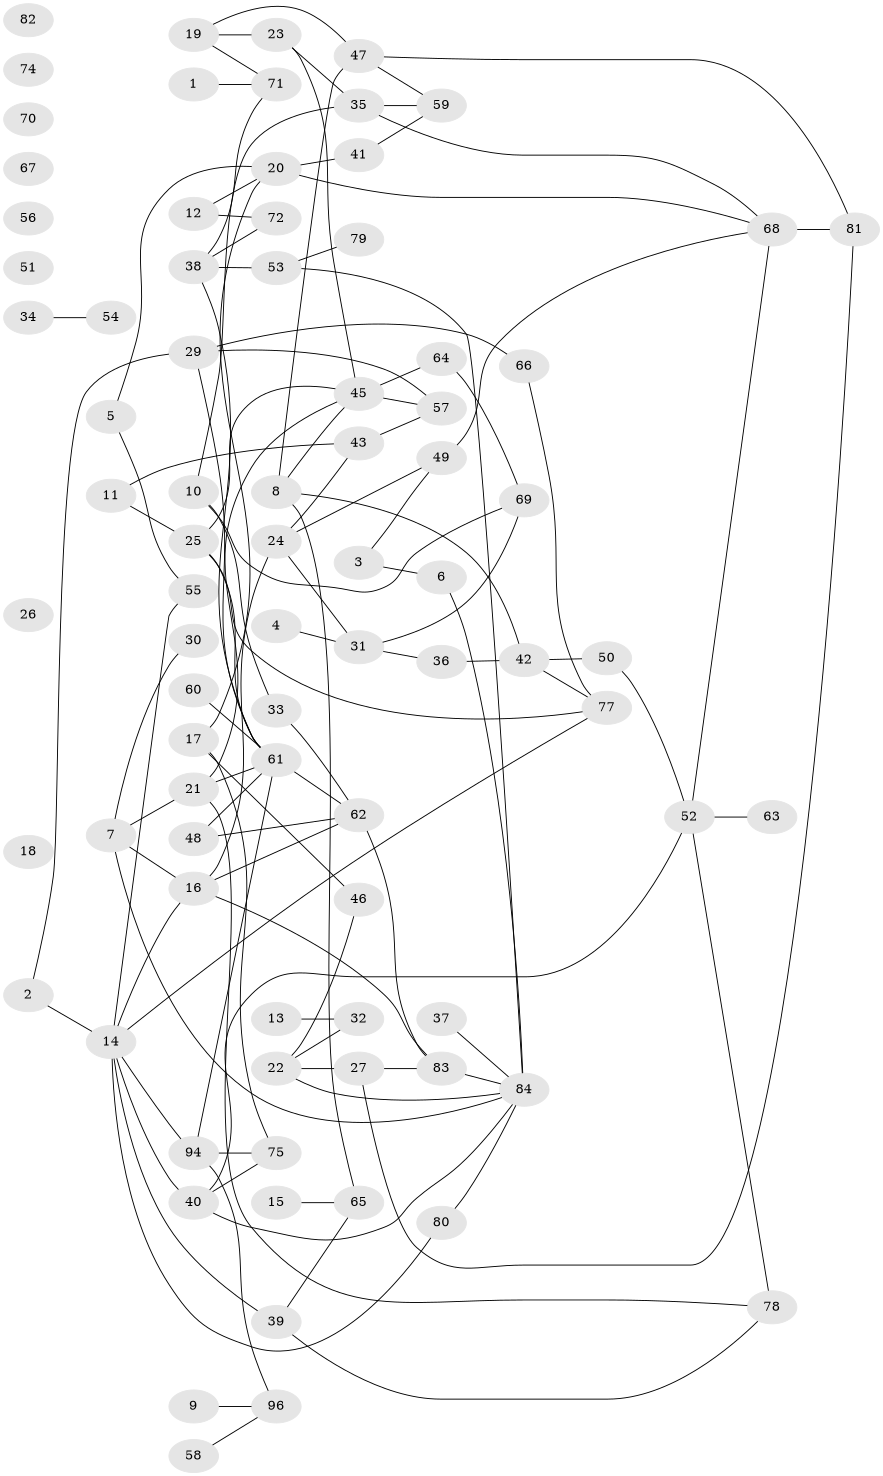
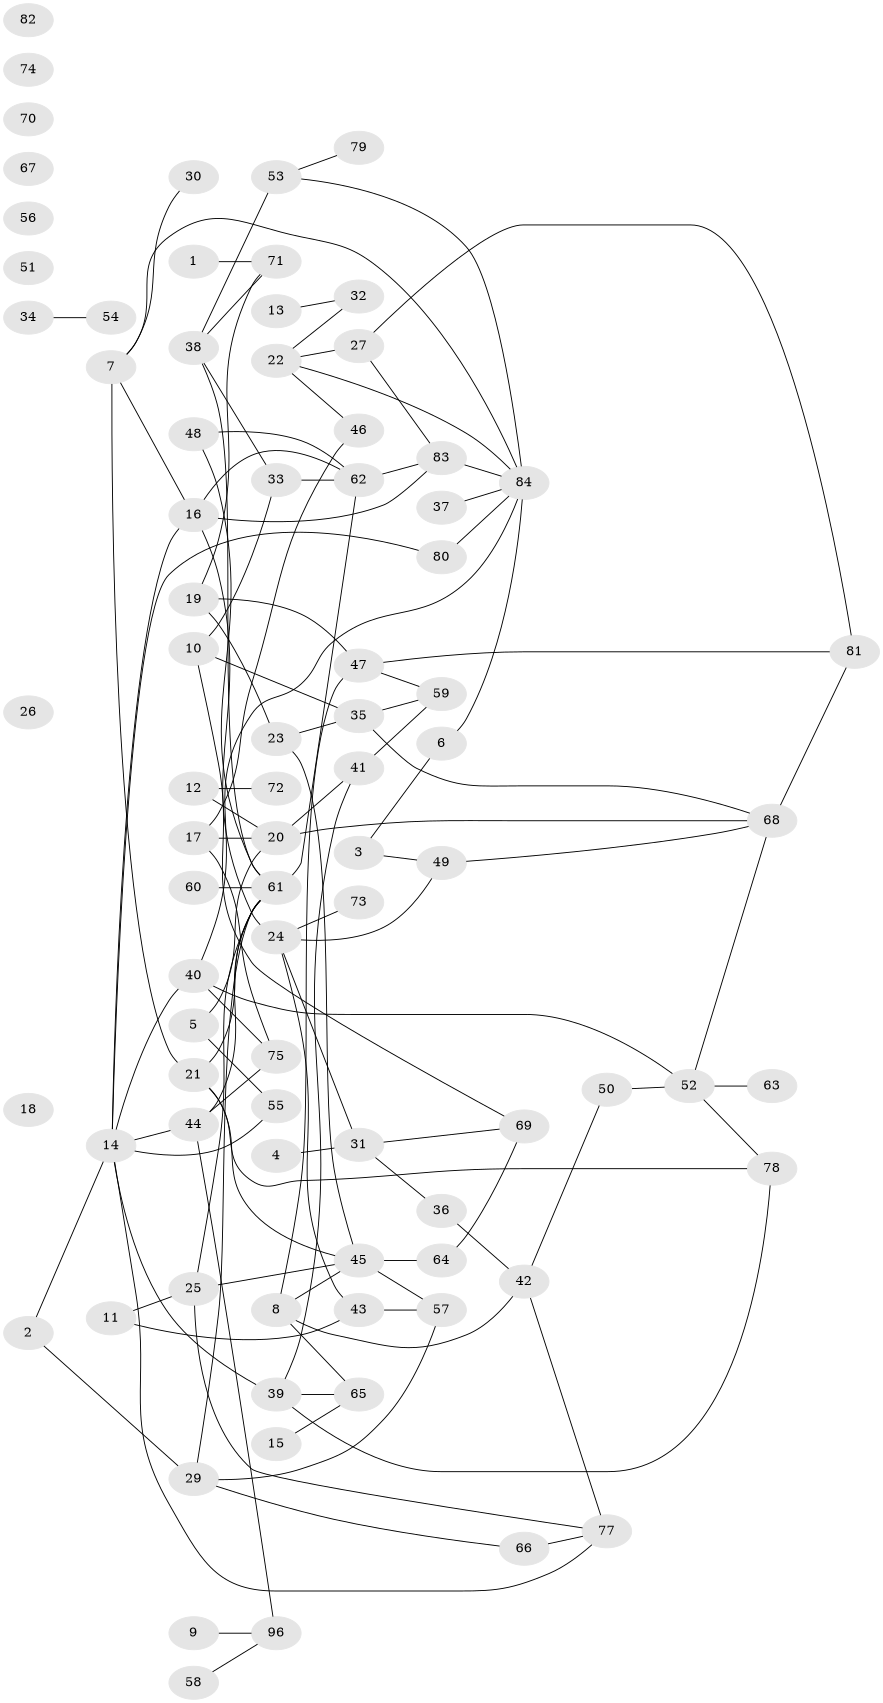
edge "72" -- "38": now "33" -- "38"
node "73": added
edge "41" -- "39": added
node "94": label "94" -> "44"
